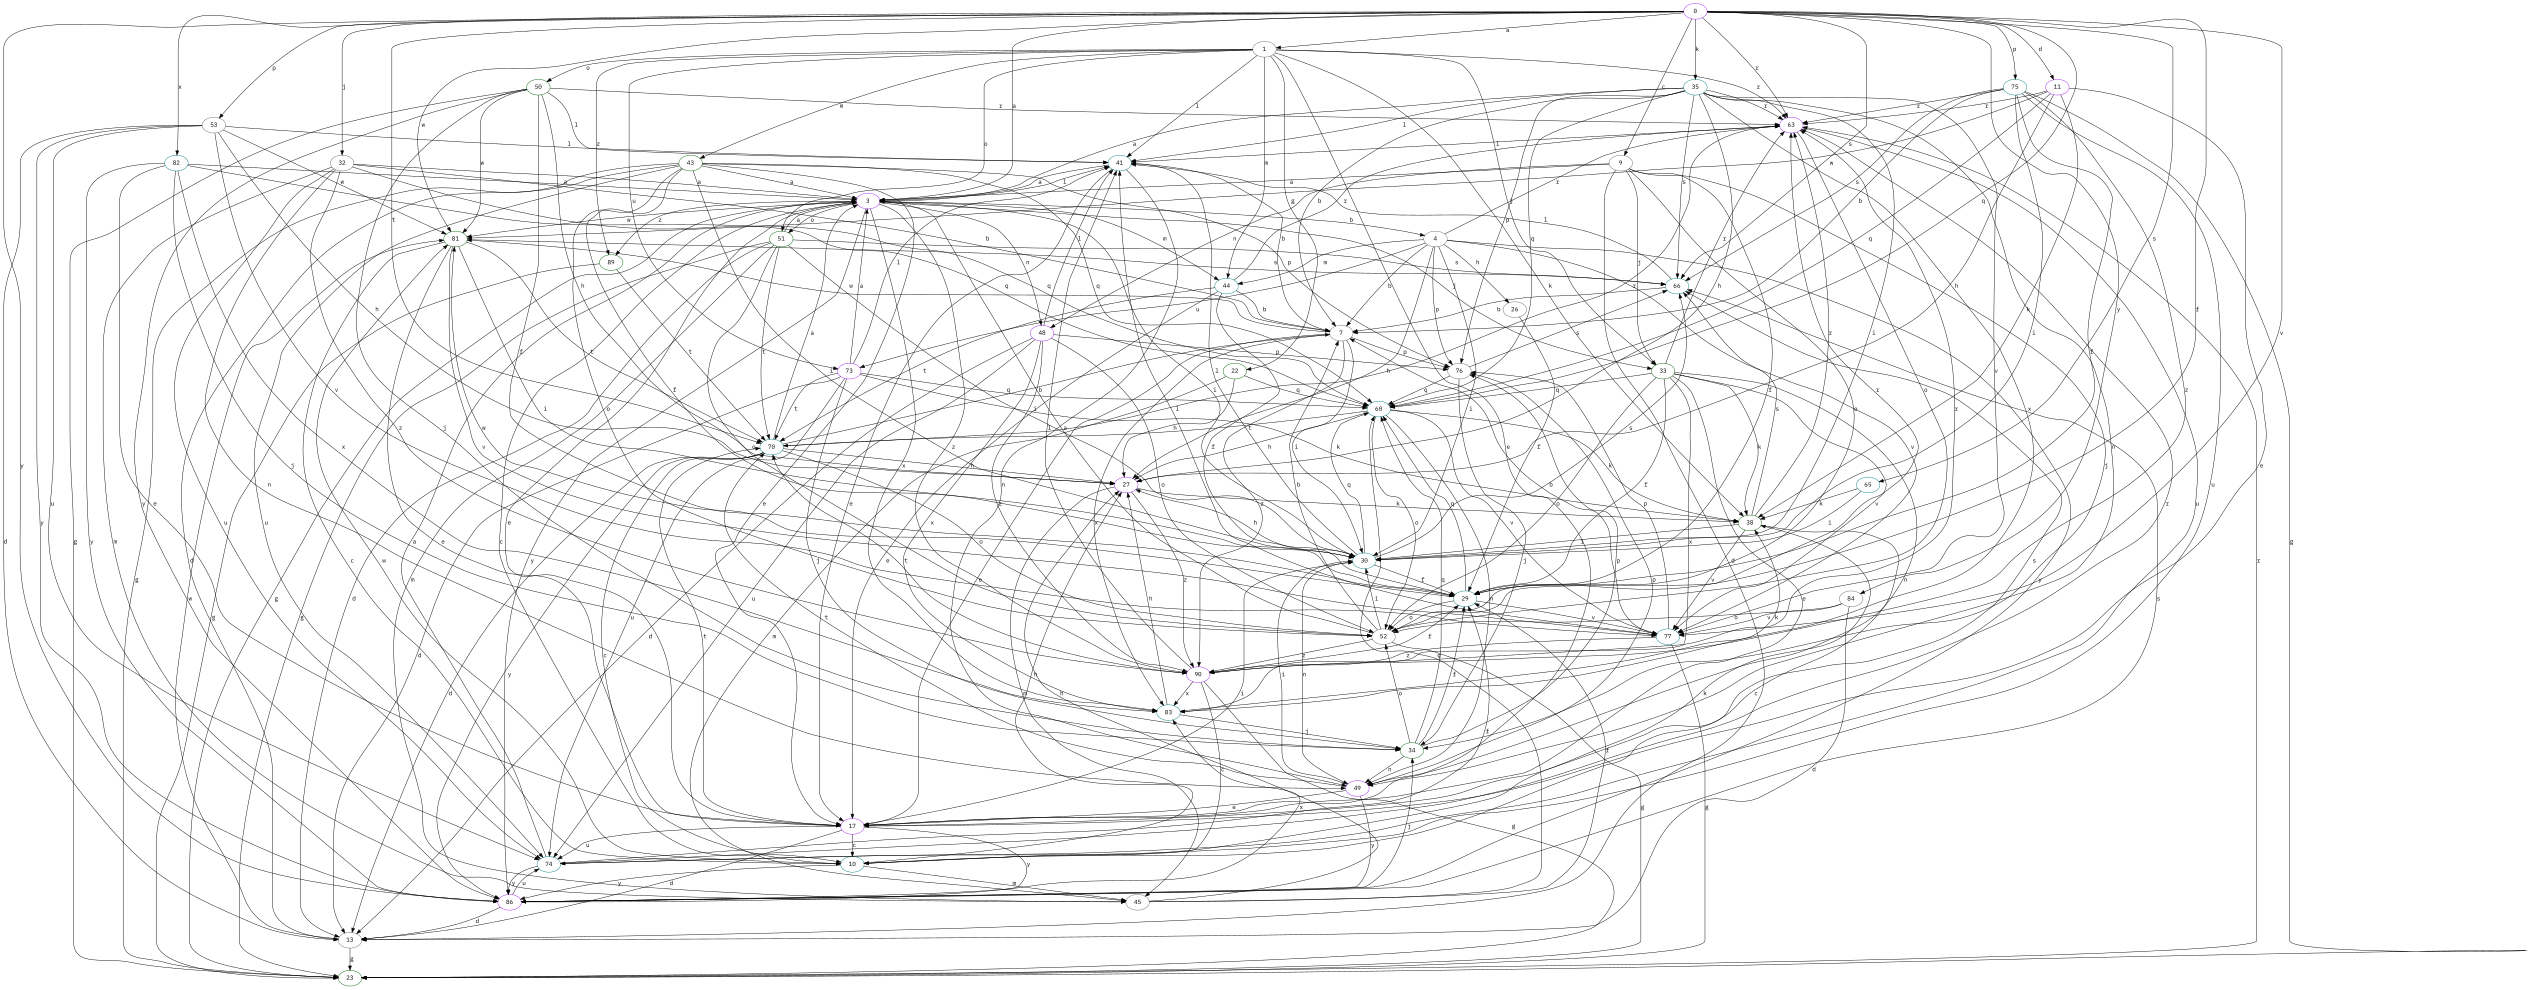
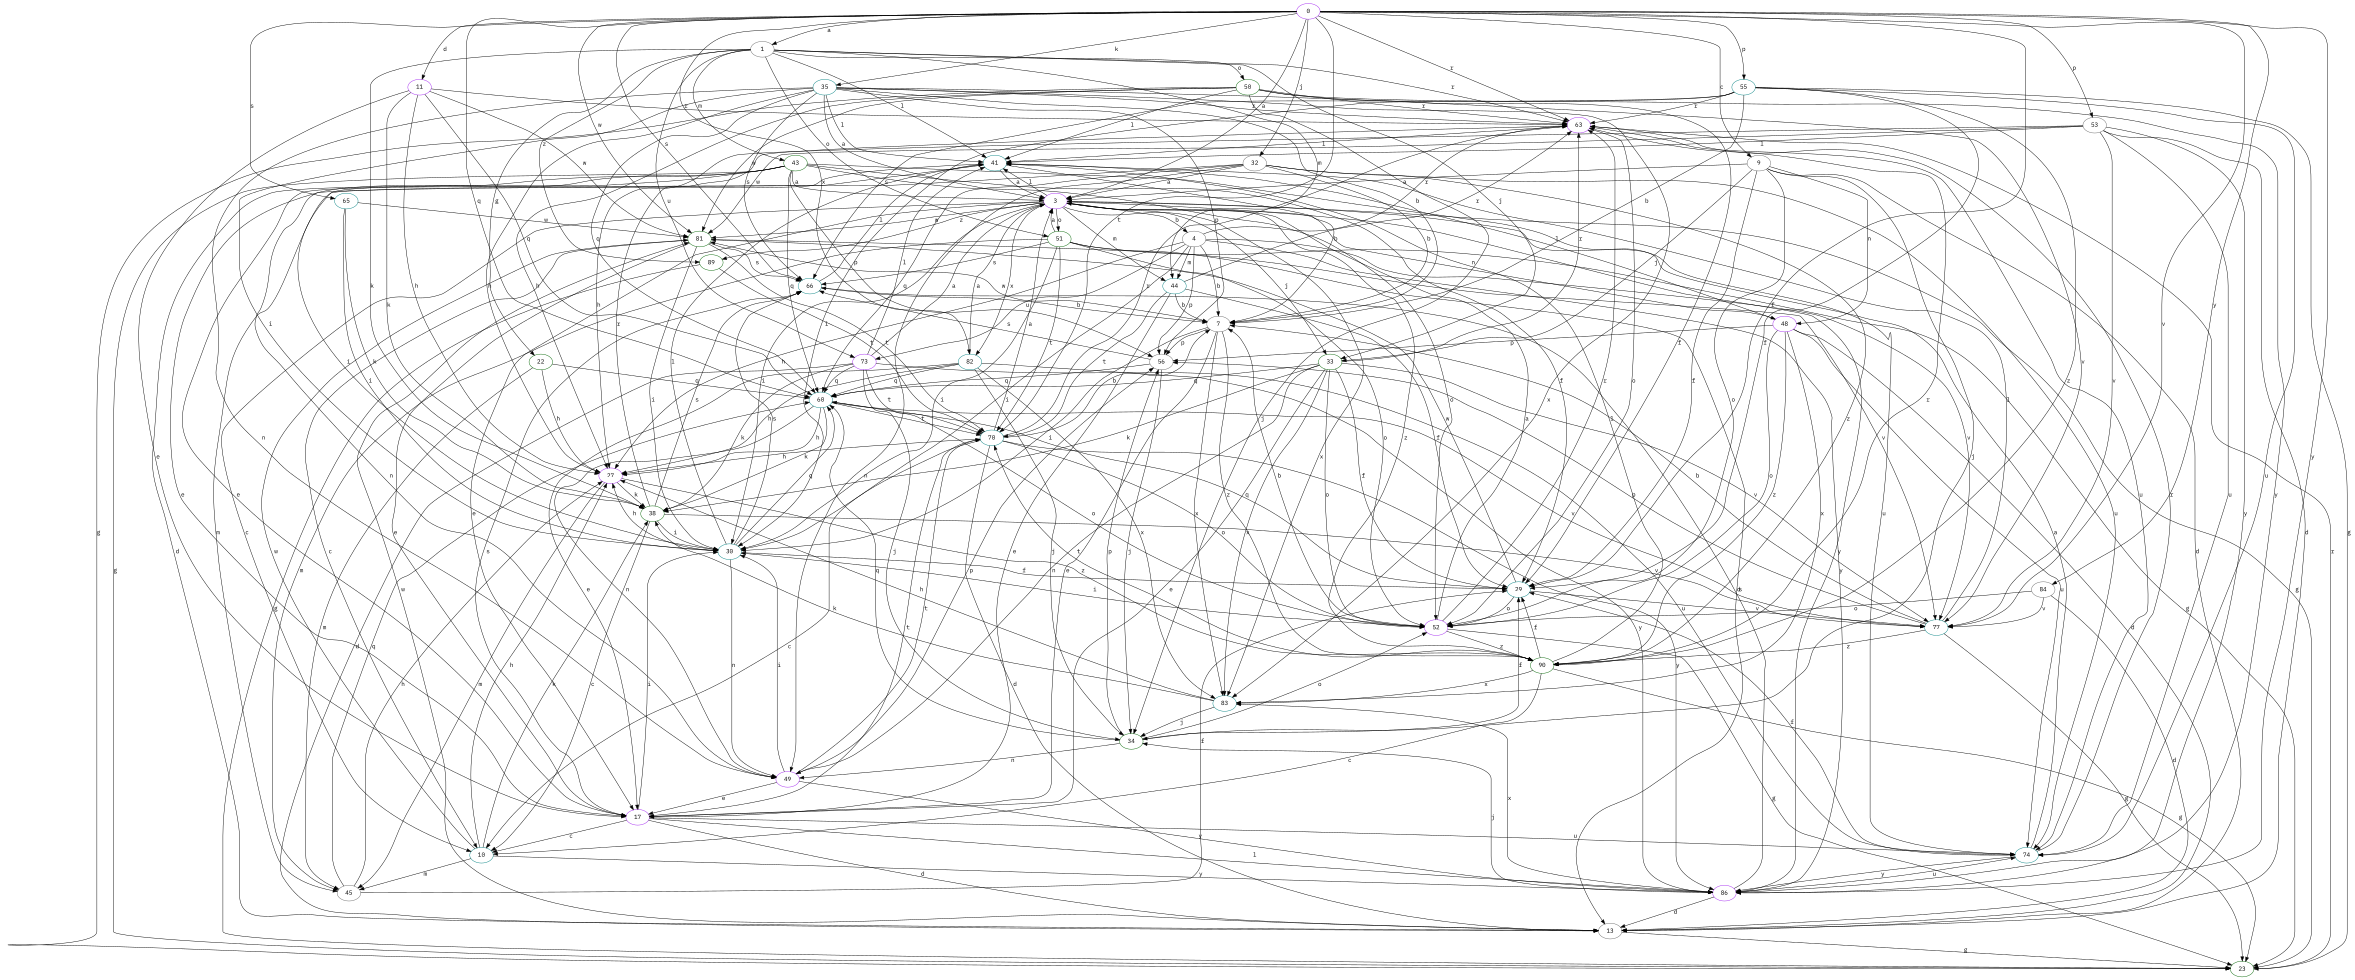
node "75": label "75" -> "55"
edge "65" -> "81": added, label "w"
edge "3" -> "82": added, label "x"
node "26": removed
node "76": label "76" -> "56"
edge "82" -> "27": added, label "h"
node "52": color gray40 -> purple
node "90": color purple -> darkgreen
edge "1" -> "17": removed, label "e"
edge "17" -> "86": label "y" -> "l"
